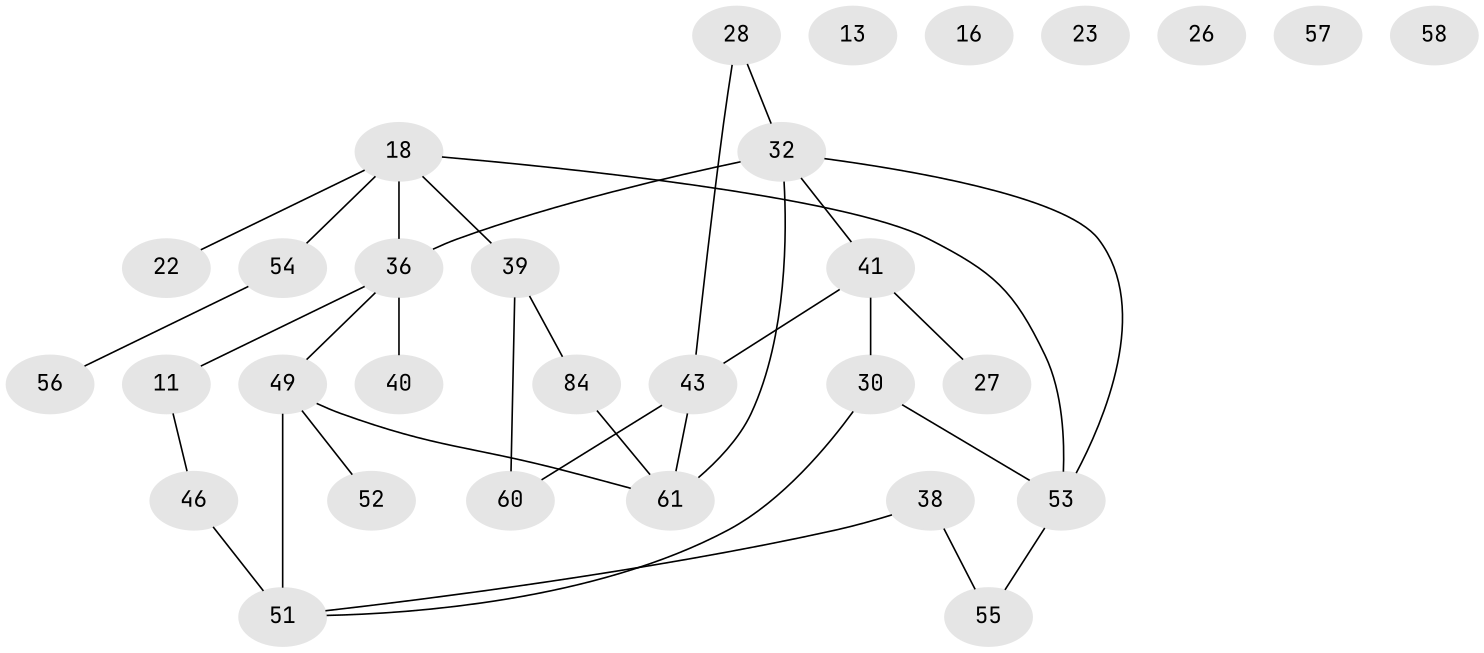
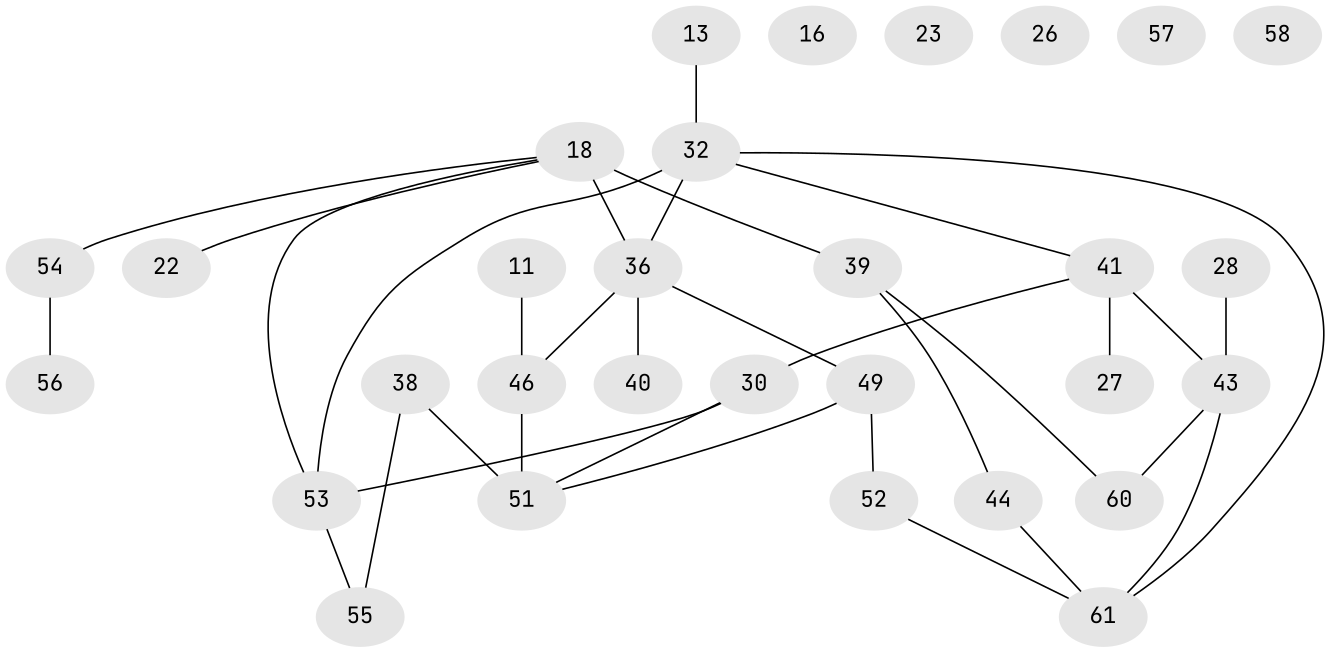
edge "28" -- "32": now "13" -- "32"
edge "36" -- "11": now "36" -- "46"
node "84": label "84" -> "44"
edge "49" -- "61": now "52" -- "61"
